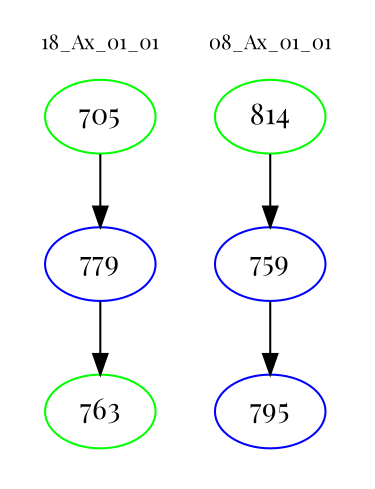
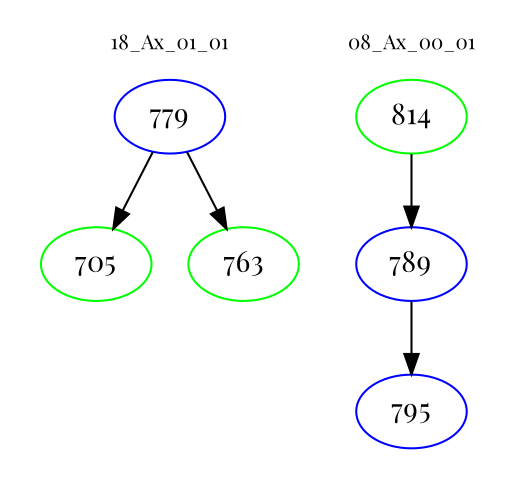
cluster "08_Ax_01_01": label "08_Ax_01_01" -> "08_Ax_00_01"
edge "705" -> "779": reversed
node "759": label "759" -> "789"
